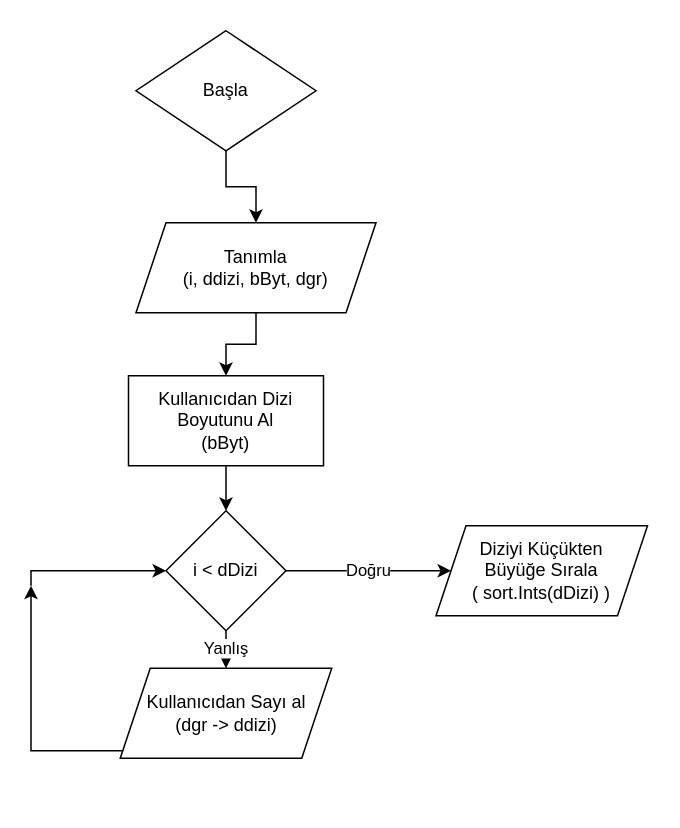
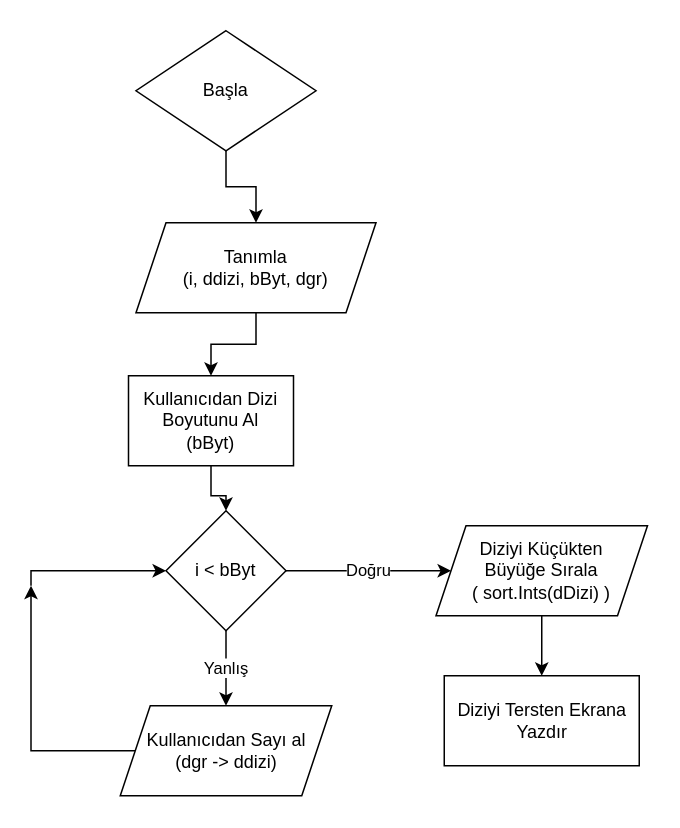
node "Kullanıcıdan Dizi Boyutunu Al (bByt)": size 195x90 -> 165x90
node "i < dDizi": label "i < dDizi" -> "i < bByt"
edge "Diziyi Küçükten Büyüğe Sırala ( sort.Ints(dDizi) )" -> "Diziyi Tersten Ekrana Yazdır": added
node "Kullanıcıdan Sayı al (dgr -> ddizi)": moved (226, 713) -> (226, 751)
node "Diziyi Tersten Ekrana Yazdır": added
